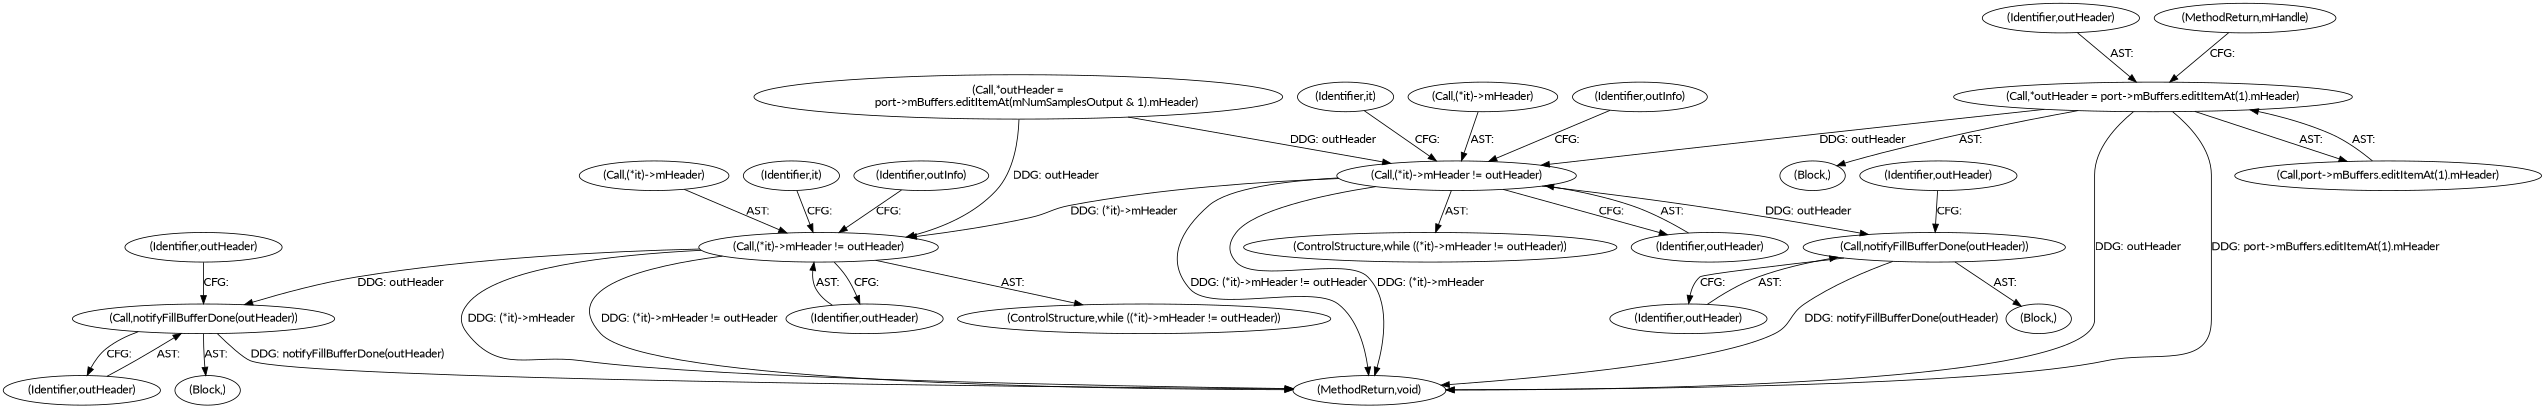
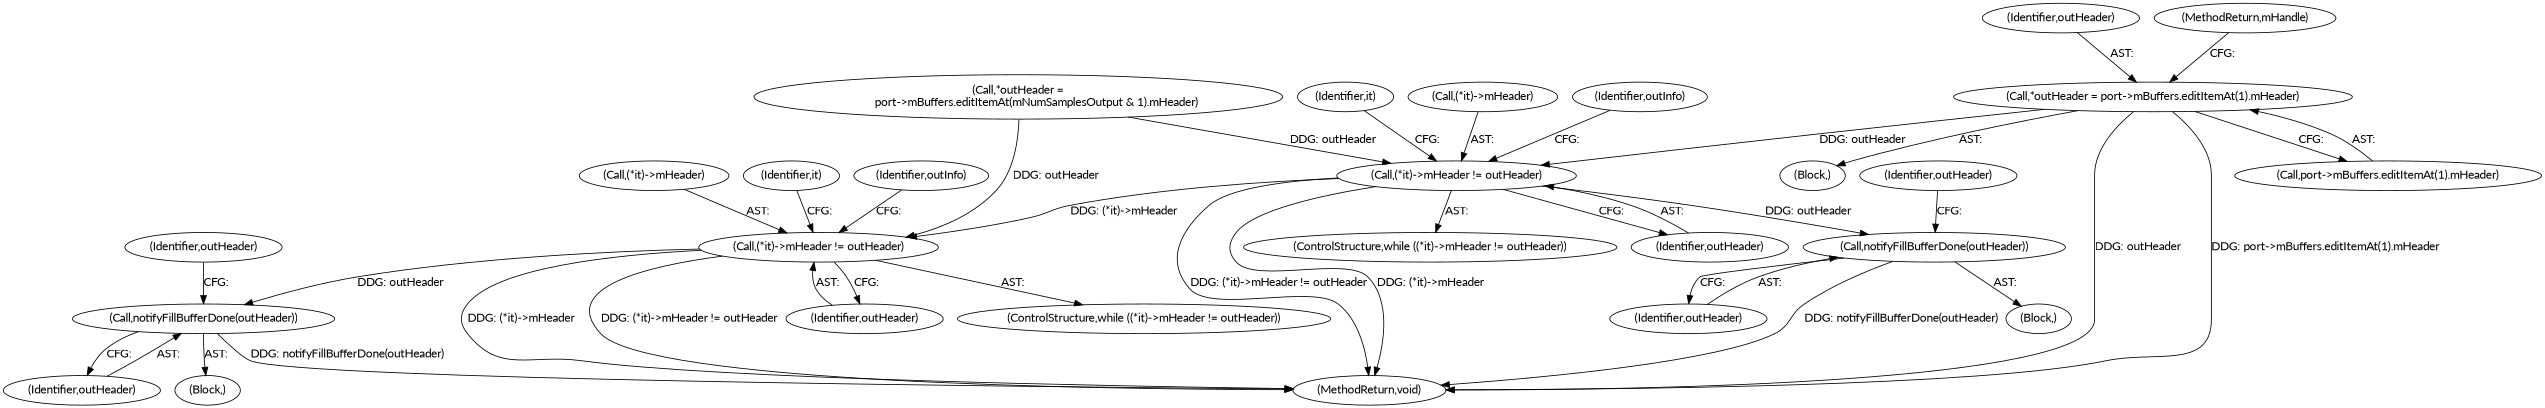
edge "(Call,*outHeader = port->mBuffers.editItemAt(1).mHeader)" -> "(Call,port->mBuffers.editItemAt(1).mHeader)": label "AST: " -> "CFG: "
